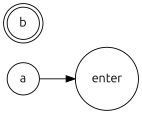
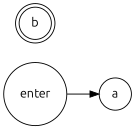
edge "a" -> "enter": reversed
